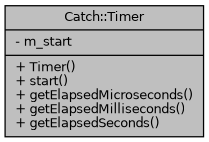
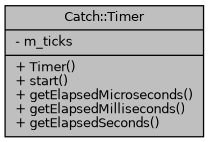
node "Catch::Timer": text "- m_start" -> "- m_ticks"
